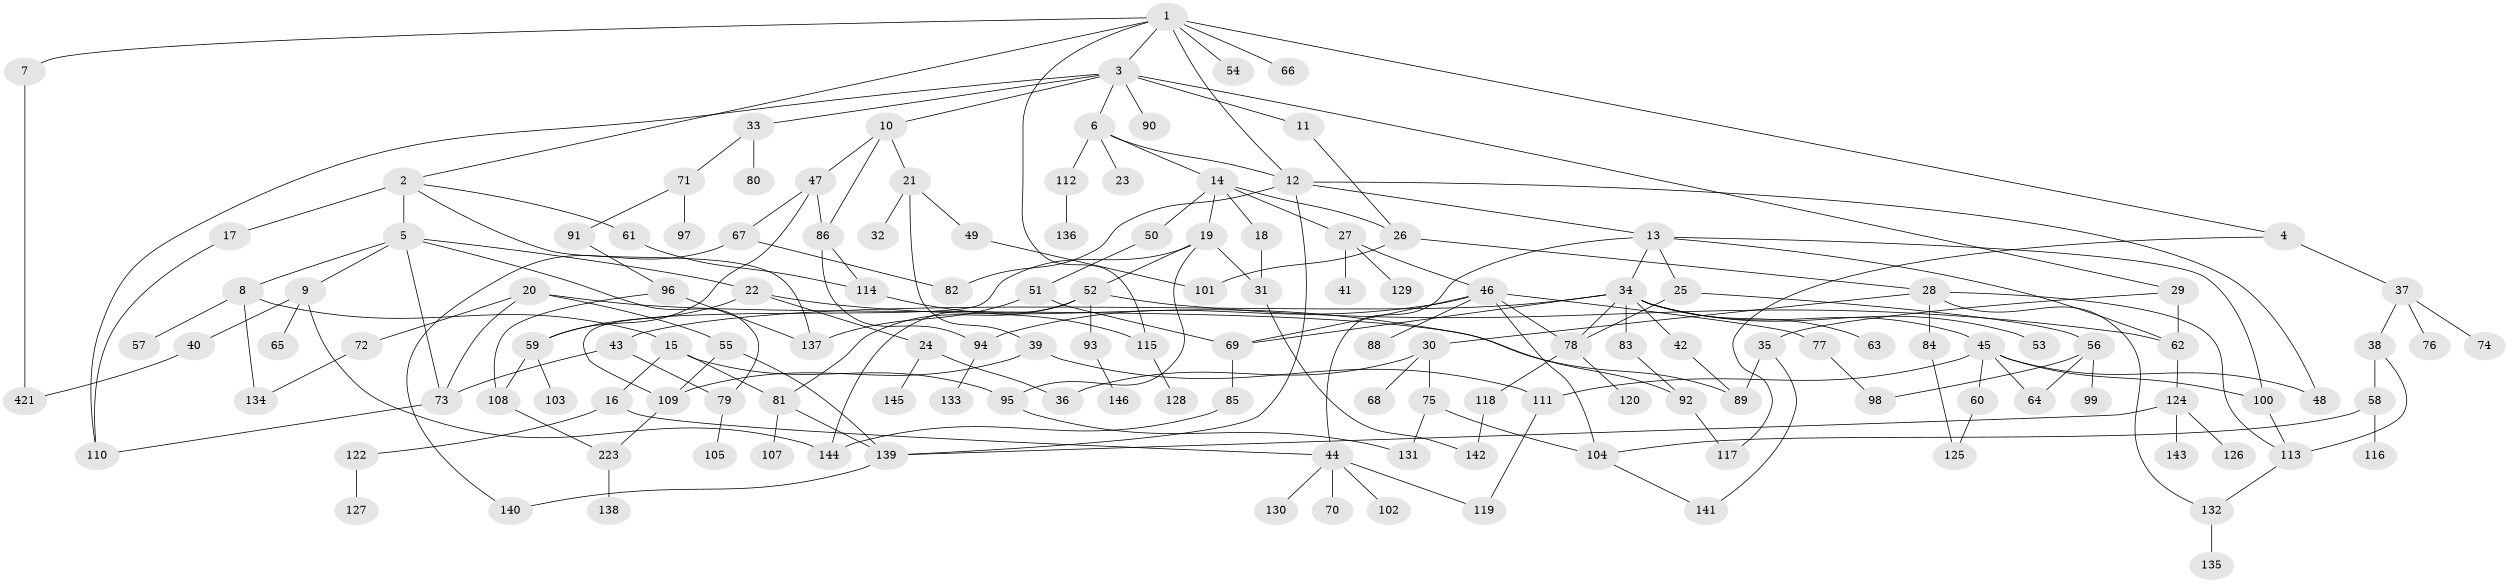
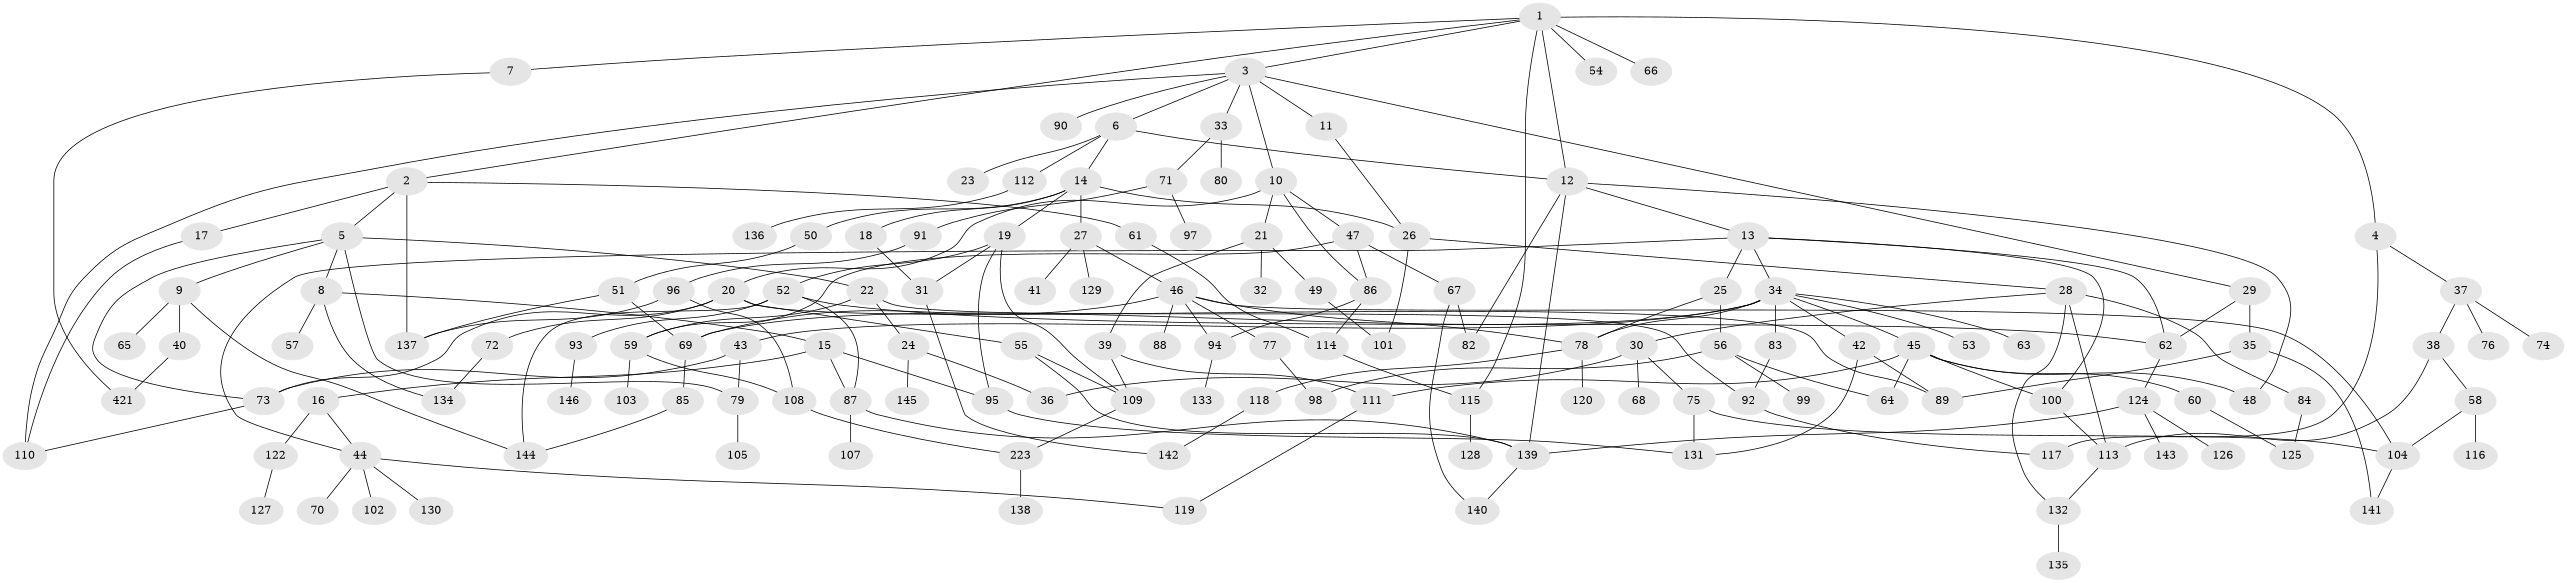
edge "10" -- "20": added
node "81": label "81" -> "87"
edge "42" -- "131": added
